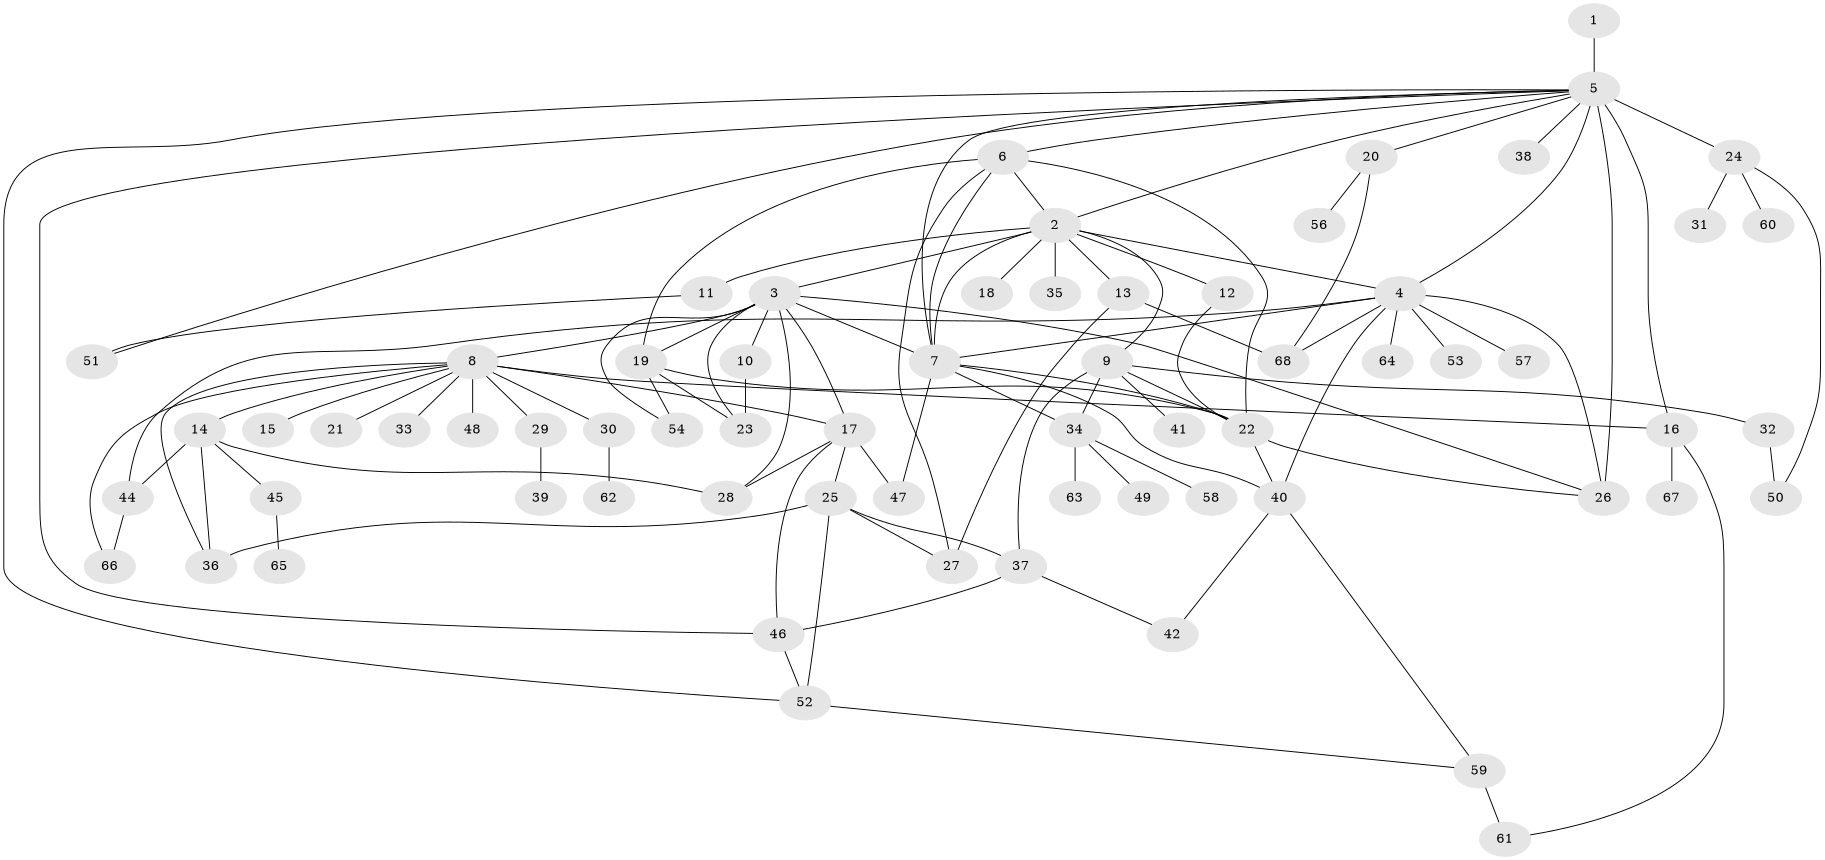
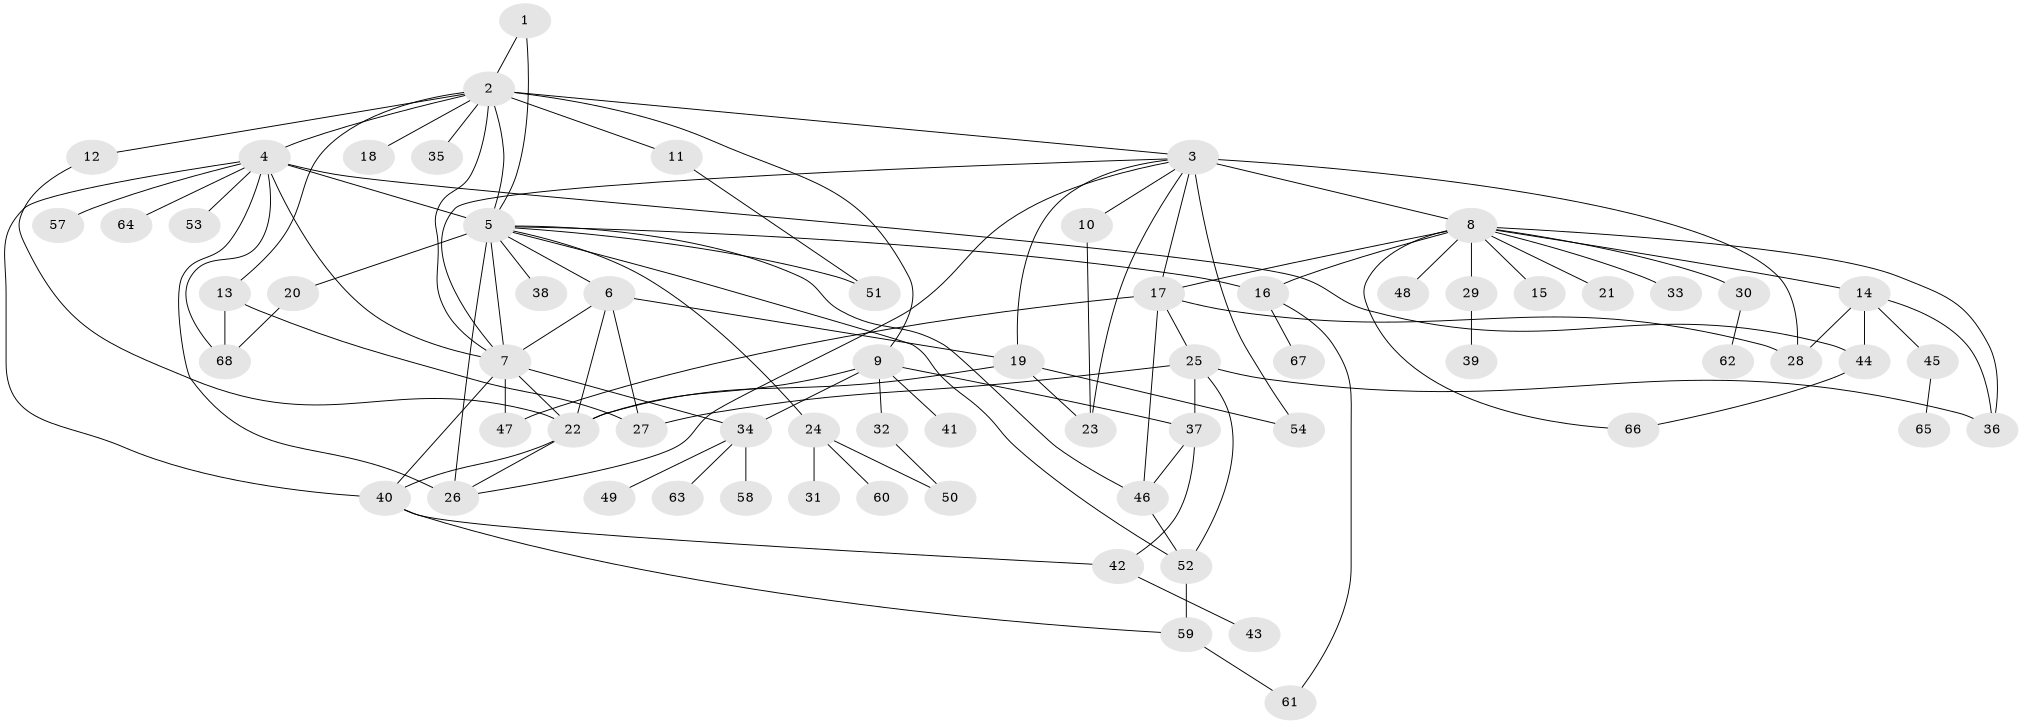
edge "6" -- "2": now "1" -- "2"
node "56": removed
node "43": added
